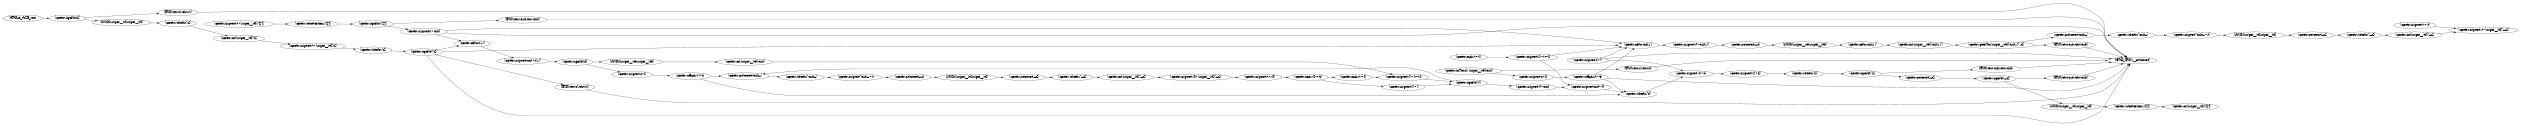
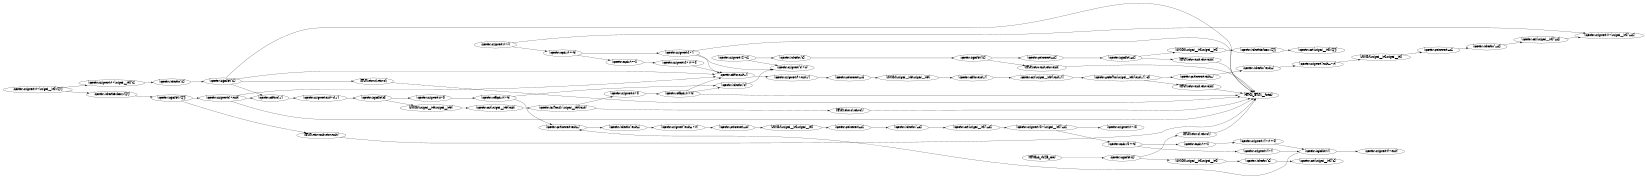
edge "(<operator>.cast,(unsigned __int8)*a2)" -> "(<operator>.assignment,v4 = (unsigned __int8)*a2)": now "(<operator>.assignment,v4 = (unsigned __int8)v12[1])" -> "(<operator>.assignment,v4 = (unsigned __int8)*a2)"
node "(<operator>.equals,v7 == 46)": added
node "(METHOD_RETURN,__postIncrement)": label "(METHOD_RETURN,__postIncrement)" -> "(METHOD_RETURN,__fastcall)"
edge "(<operator>.cast,(unsigned __int64)result)" -> "(<operator>.assignment,v11 = v4 == 0)": now "(<operator>.cast,(unsigned __int64)result)" -> "(<operator>.lessThan,a3 < (unsigned __int64)result)"
edge "(<operator>.assignment,*a1 = v6)" -> "(<operator>.assignment,v12 = a2)": reversed
edge "(<operator>.assignment,v4 = v10)" -> "(<operator>.equals,v10 == 46)": now "(<operator>.assignment,v10 = (unsigned __int8)*++a2)" -> "(<operator>.equals,v10 == 46)"
node "(<operator>.assignment,result = v9)": removed
